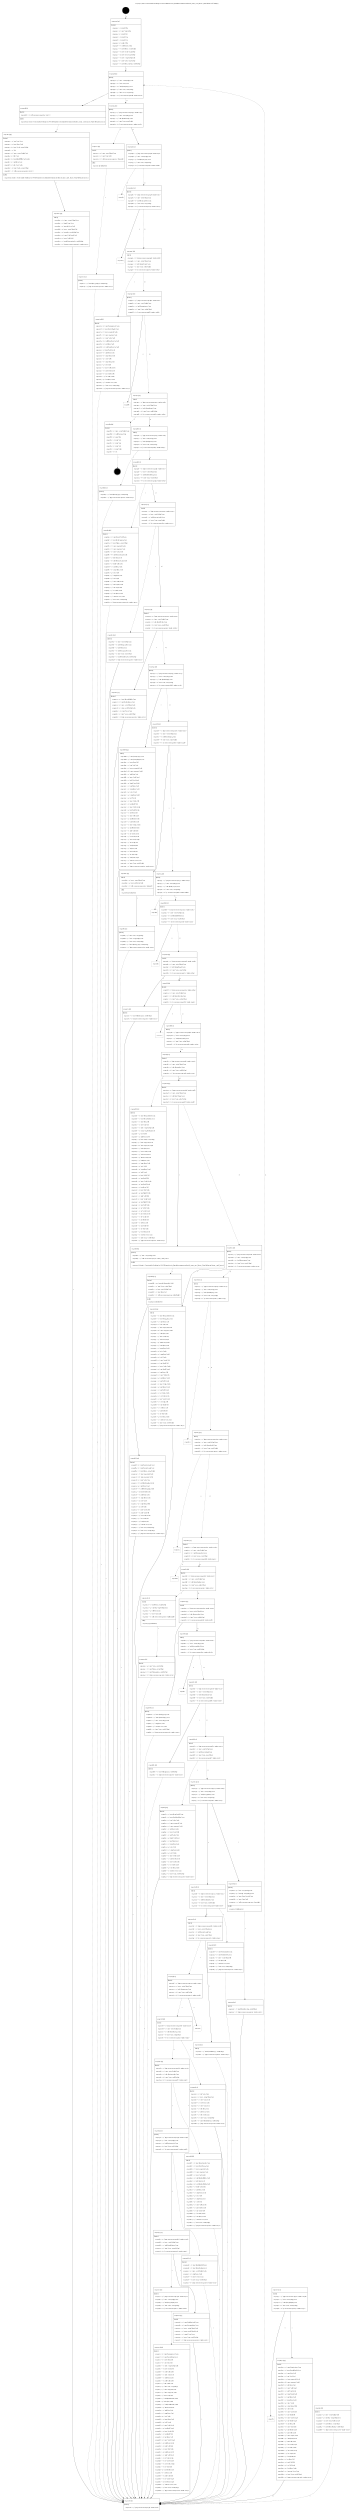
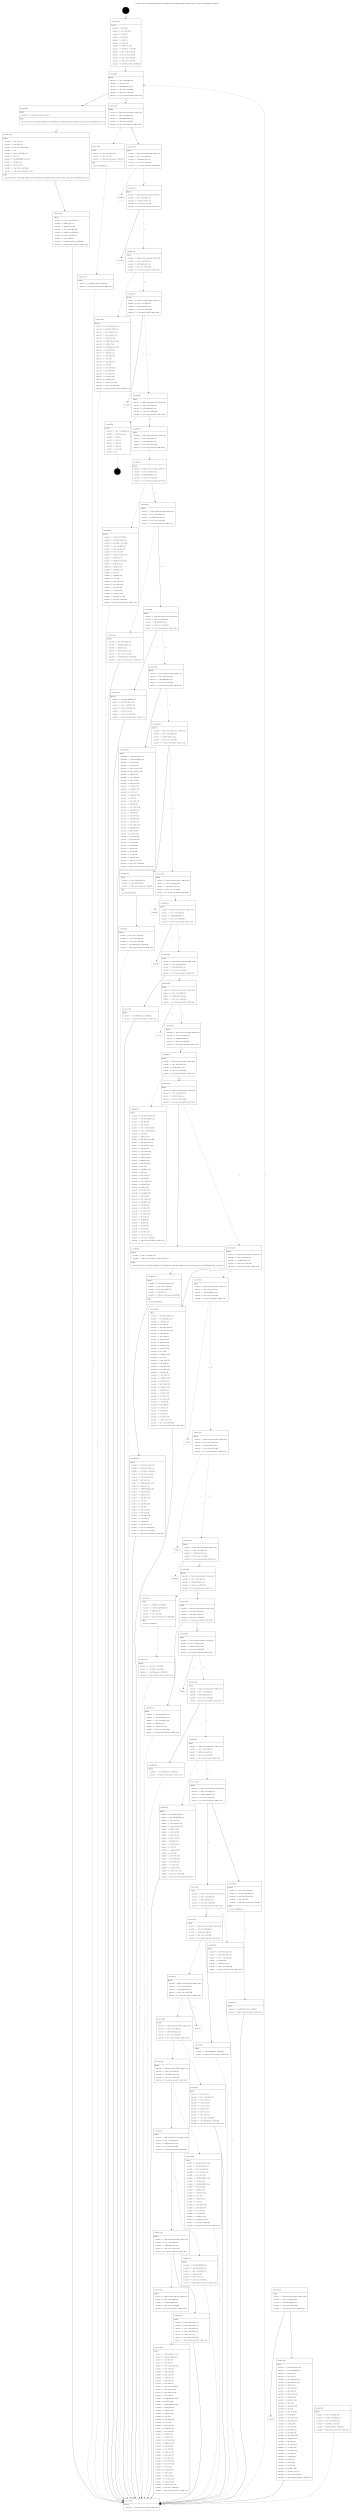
node "0x401fa9 [12]": removed
